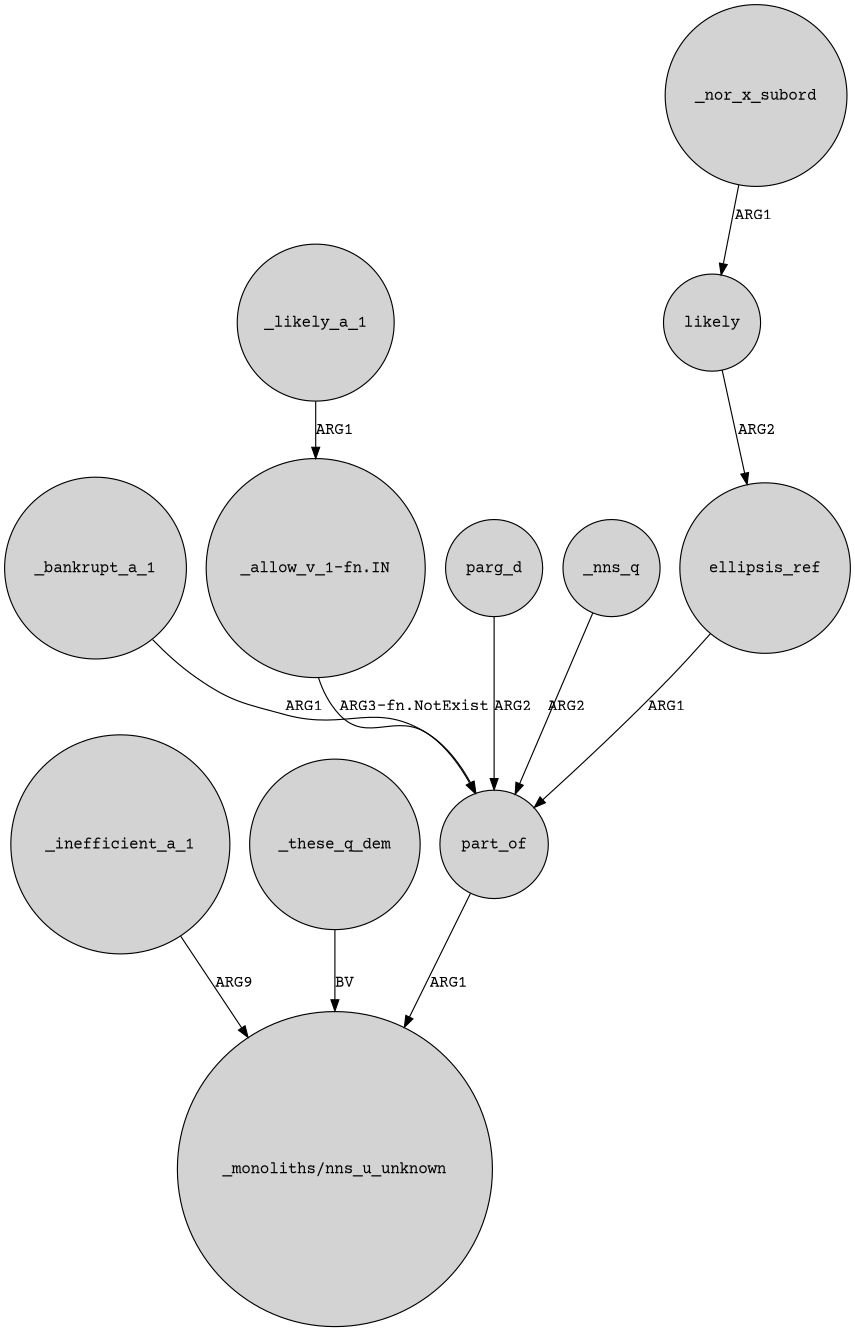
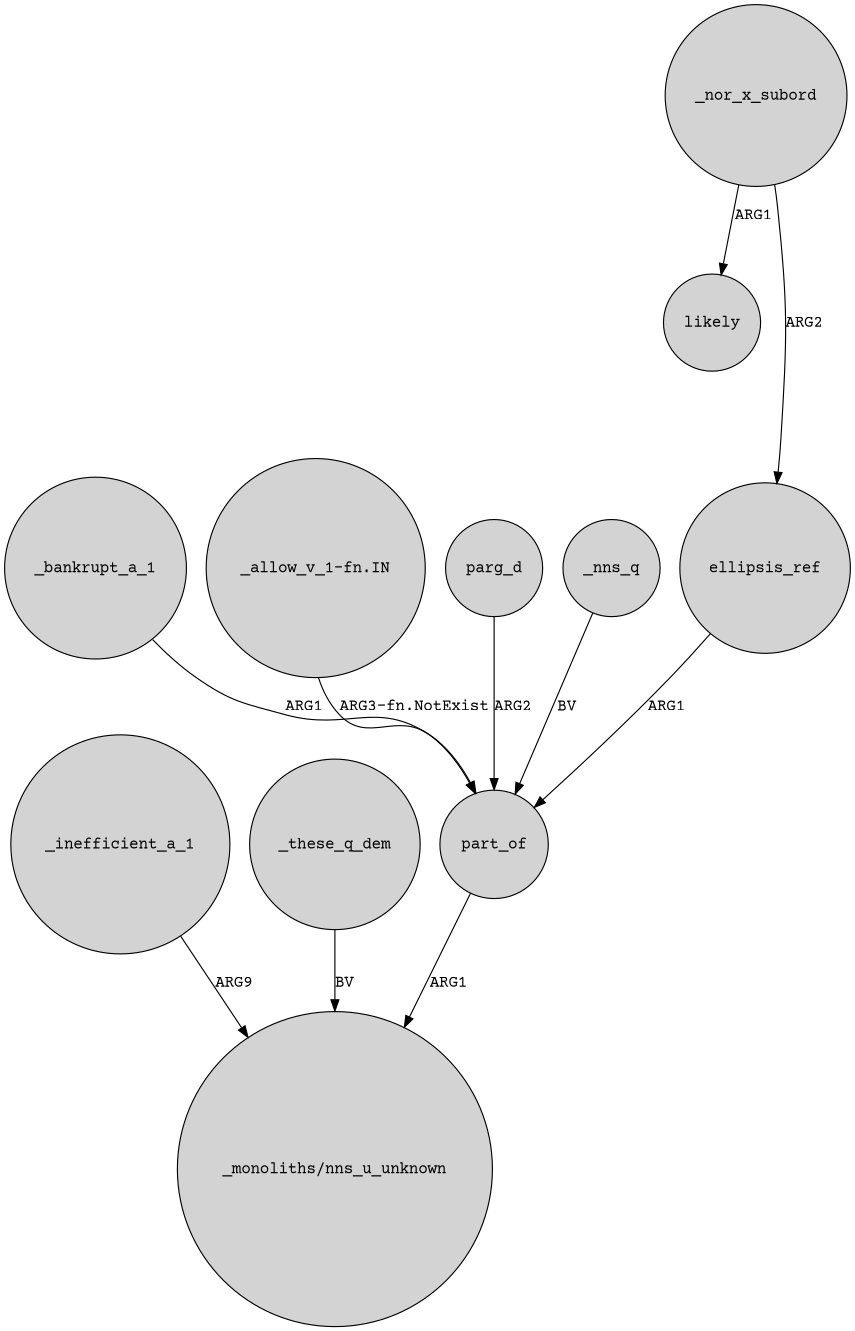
node "_likely_a_1": removed
edge "likely" -> "ellipsis_ref": now "_nor_x_subord" -> "ellipsis_ref"
edge "_nns_q" -> "part_of": label "ARG2" -> "BV"
